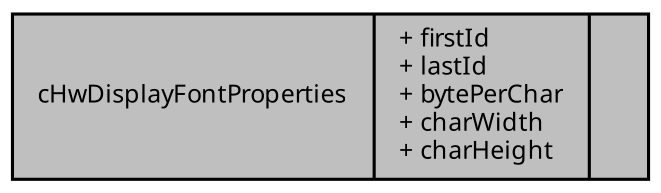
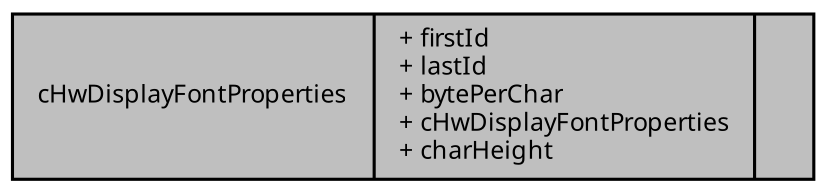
node "cHwDisplayFontProperties": text "+ charWidth" -> "+ cHwDisplayFontProperties"
